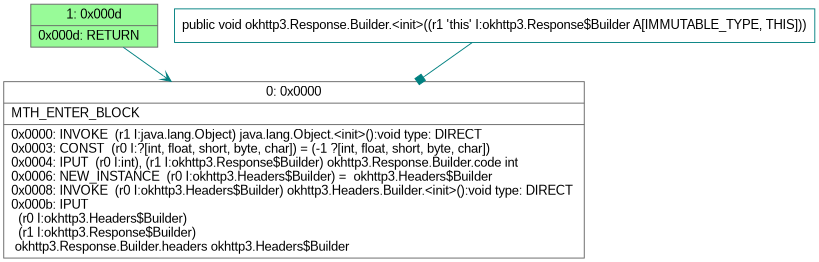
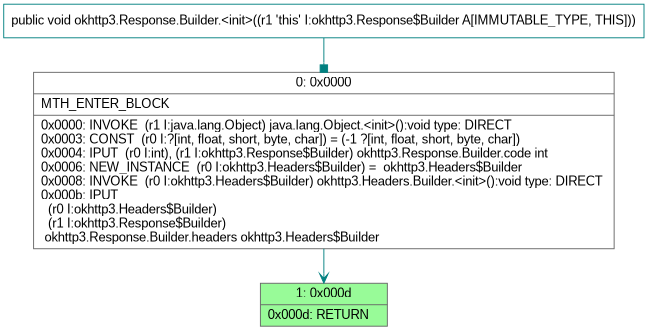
edge "1: 0x000d" -> "0: 0x0000": reversed
